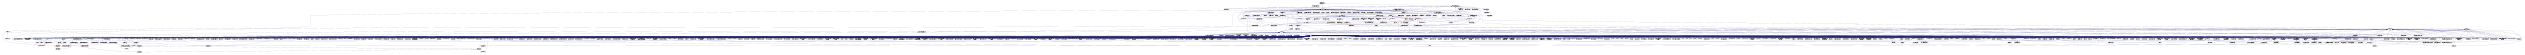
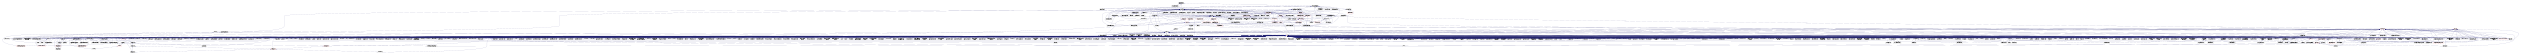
node "scan_different_inits.cpp": removed
